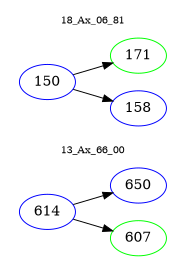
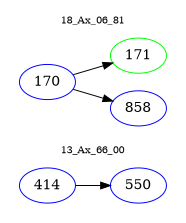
node "150": label "150" -> "170"
node "158": label "158" -> "858"
node "650": label "650" -> "550"
node "614": label "614" -> "414"
node "607": removed
